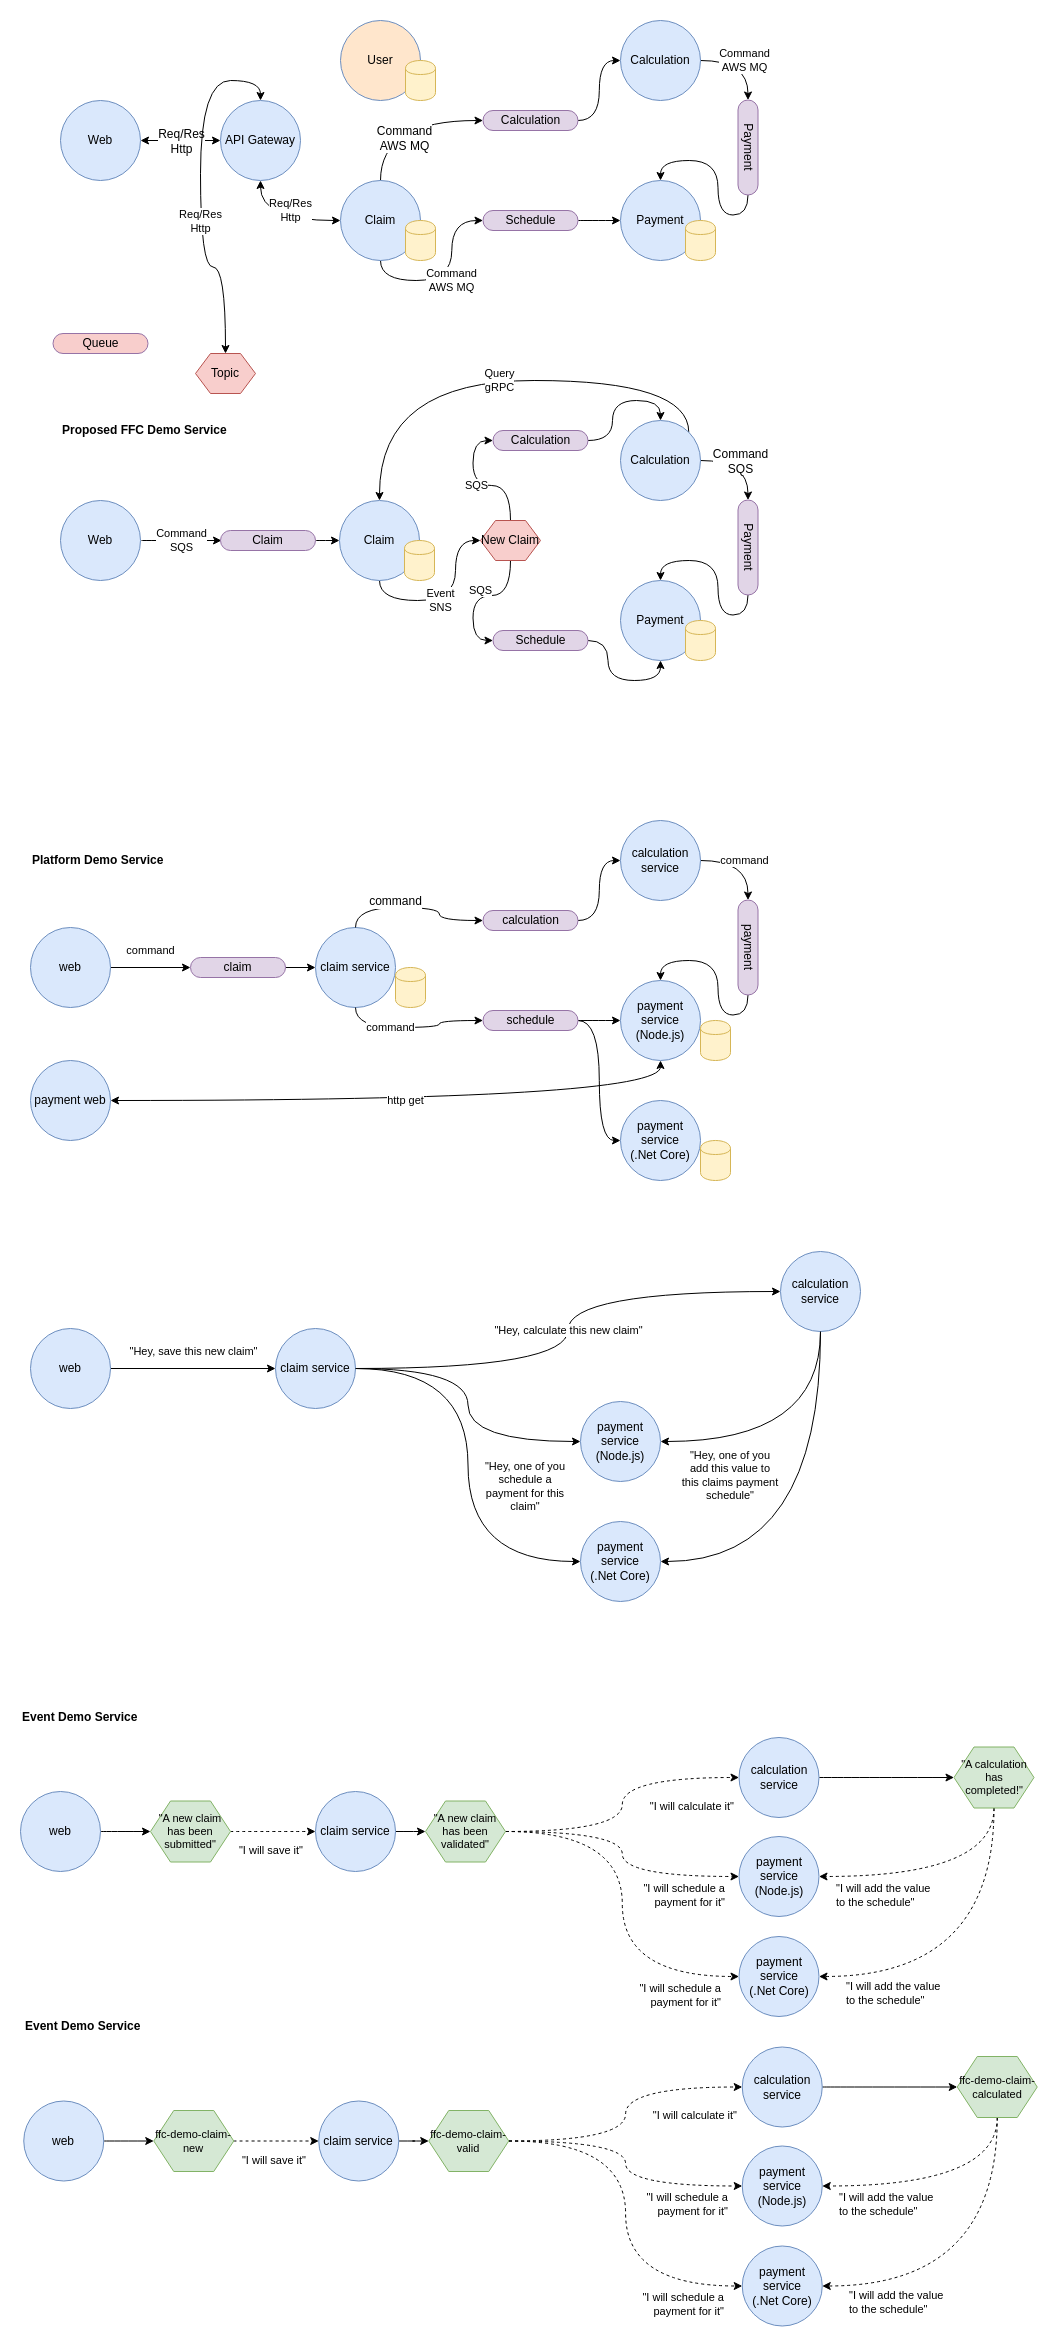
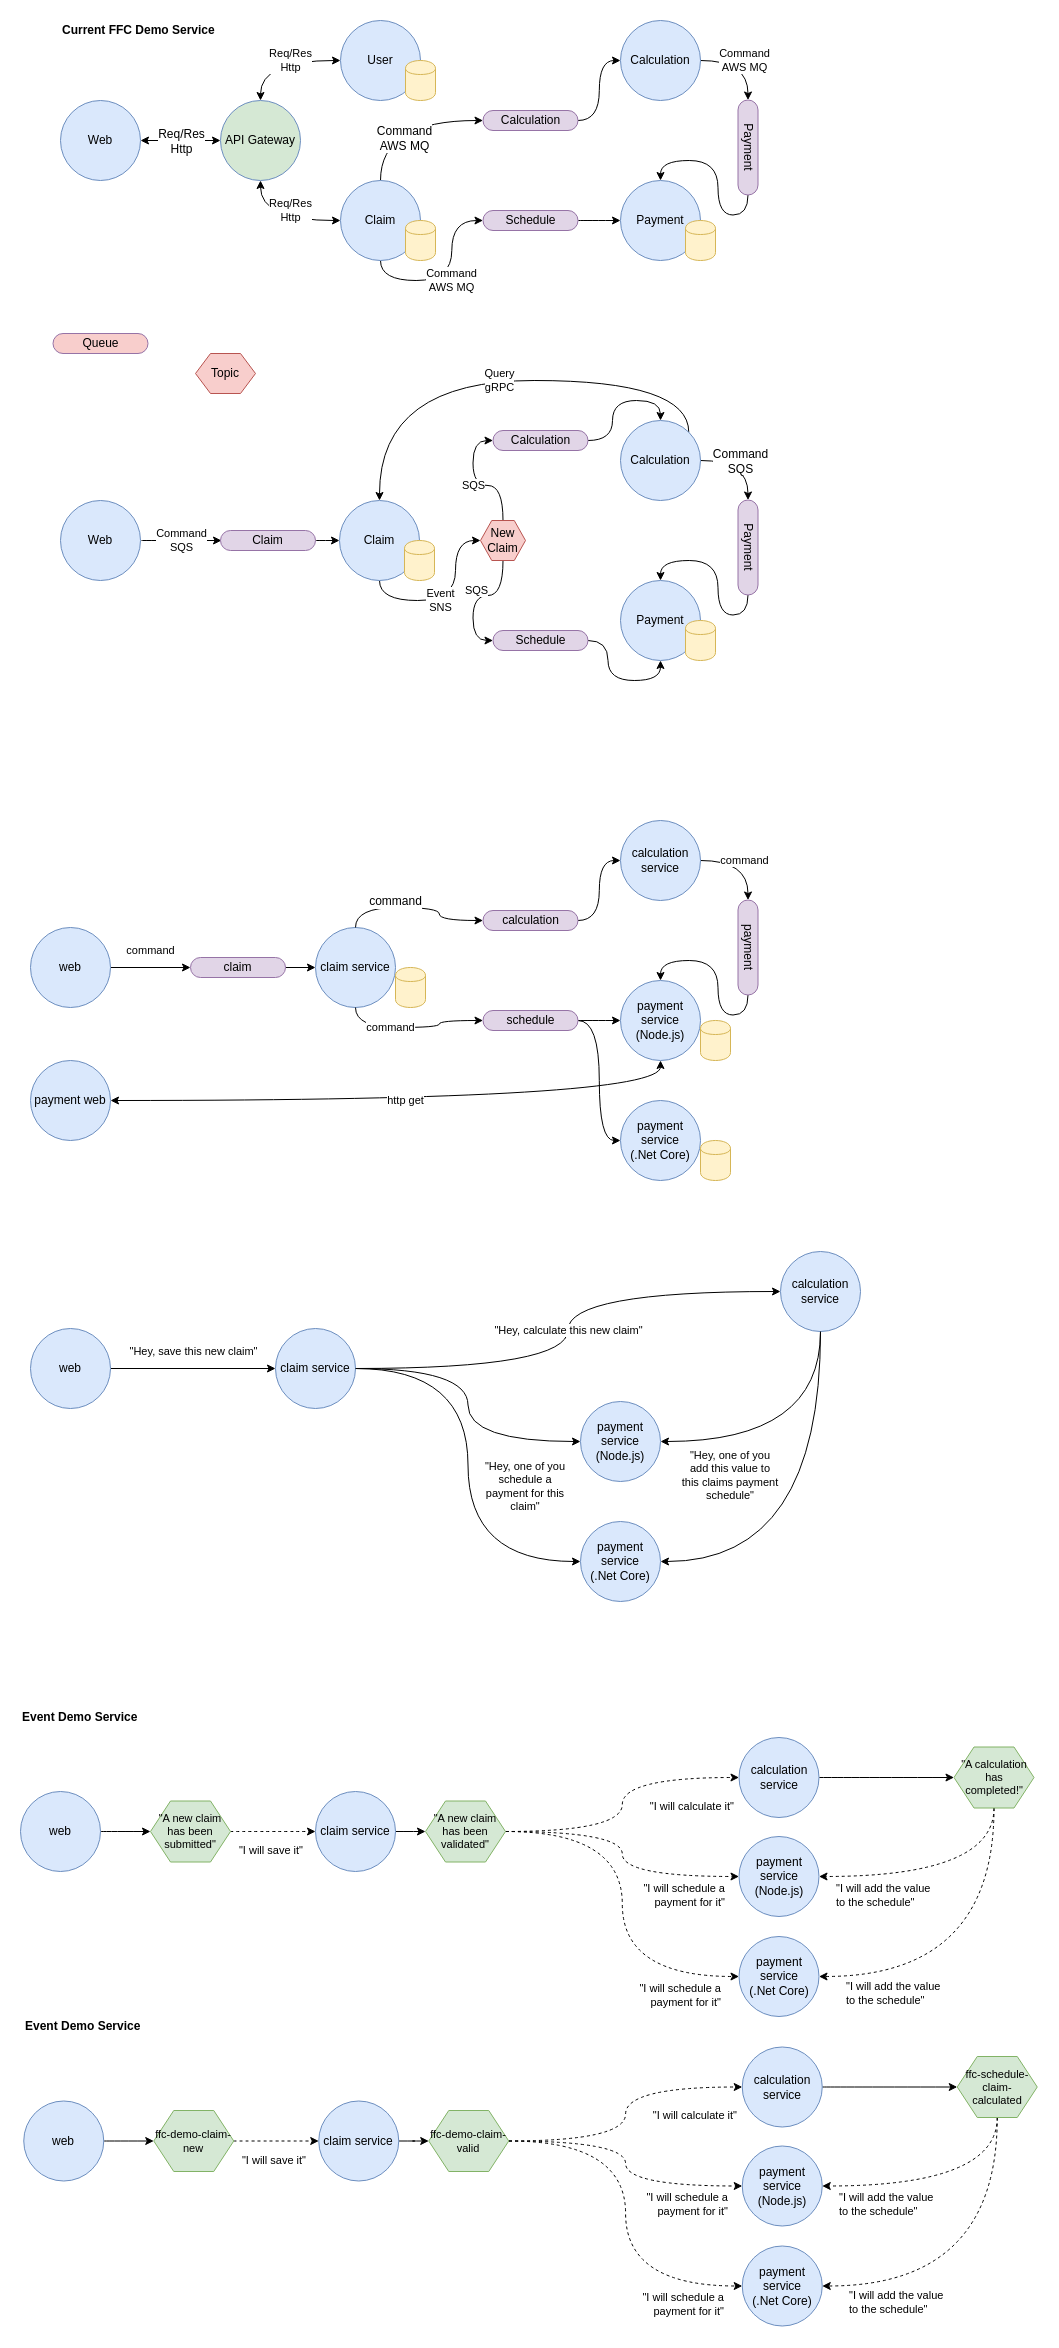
node "Current FFC Demo Service": added
node "User": fillcolor #ffe6cc -> #dae8fc
node "API Gateway": fillcolor #dae8fc -> #d5e8d4
edge "API Gateway" -- "Topic": now "API Gateway" -- "User"
node "Proposed FFC Demo Service": removed
node "New Claim": size 60x40 -> 45x40
node "Platform Demo Service": removed
node "ffc-demo-claim-calculated": label "ffc-demo-claim-calculated" -> "ffc-schedule-claim-calculated"
